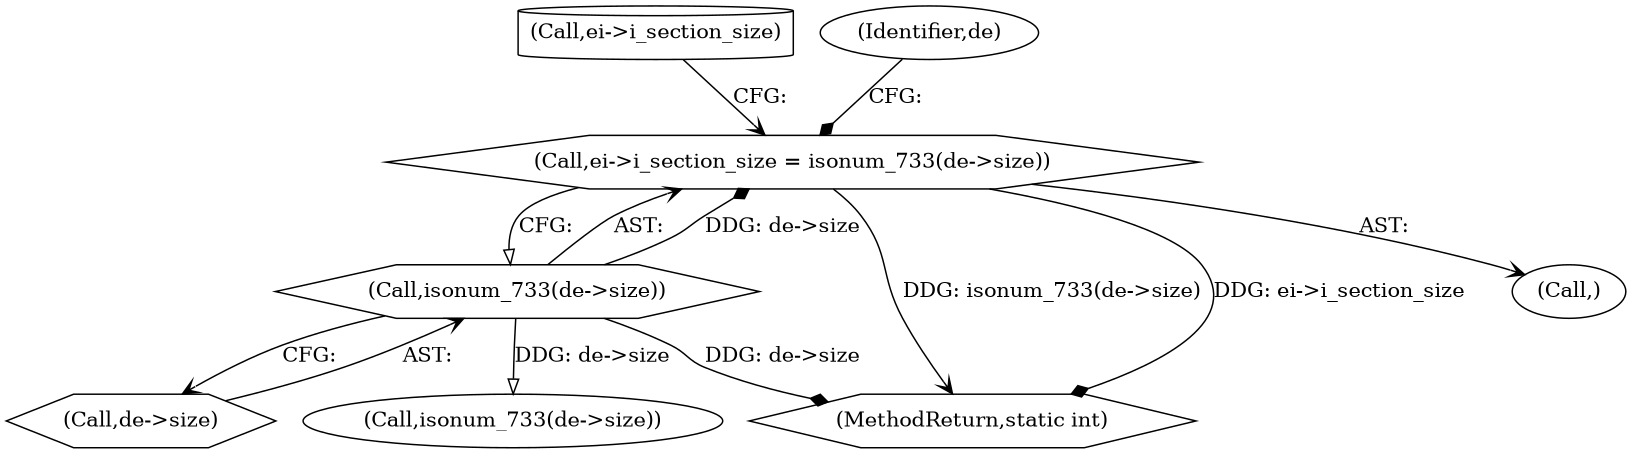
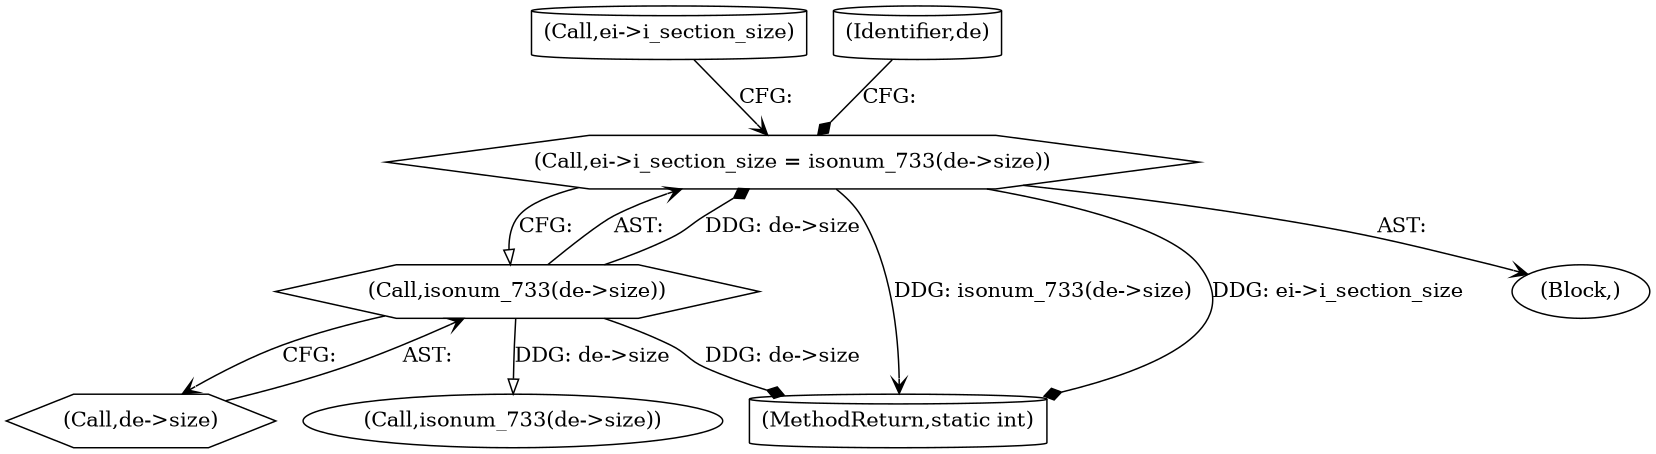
node "(Identifier,de)": shape ellipse -> cylinder
node "(Call,)": label "(Call,)" -> "(Block,)"
node "(MethodReturn,static int)": shape hexagon -> cylinder
